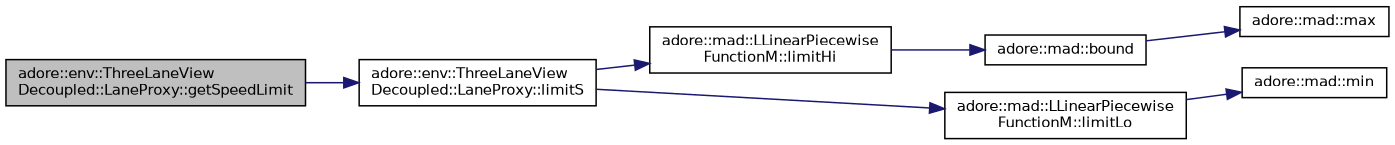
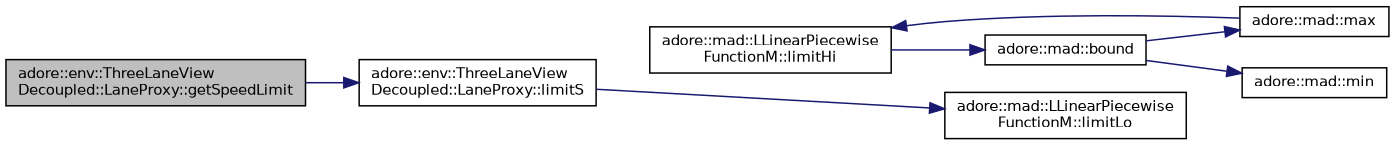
edge "adore::env::ThreeLaneView Decoupled::LaneProxy::limitS" -> "adore::mad::LLinearPiecewise FunctionM::limitHi": now "adore::mad::max" -> "adore::mad::LLinearPiecewise FunctionM::limitHi"
edge "adore::mad::LLinearPiecewise FunctionM::limitLo" -> "adore::mad::min": now "adore::mad::bound" -> "adore::mad::min"
